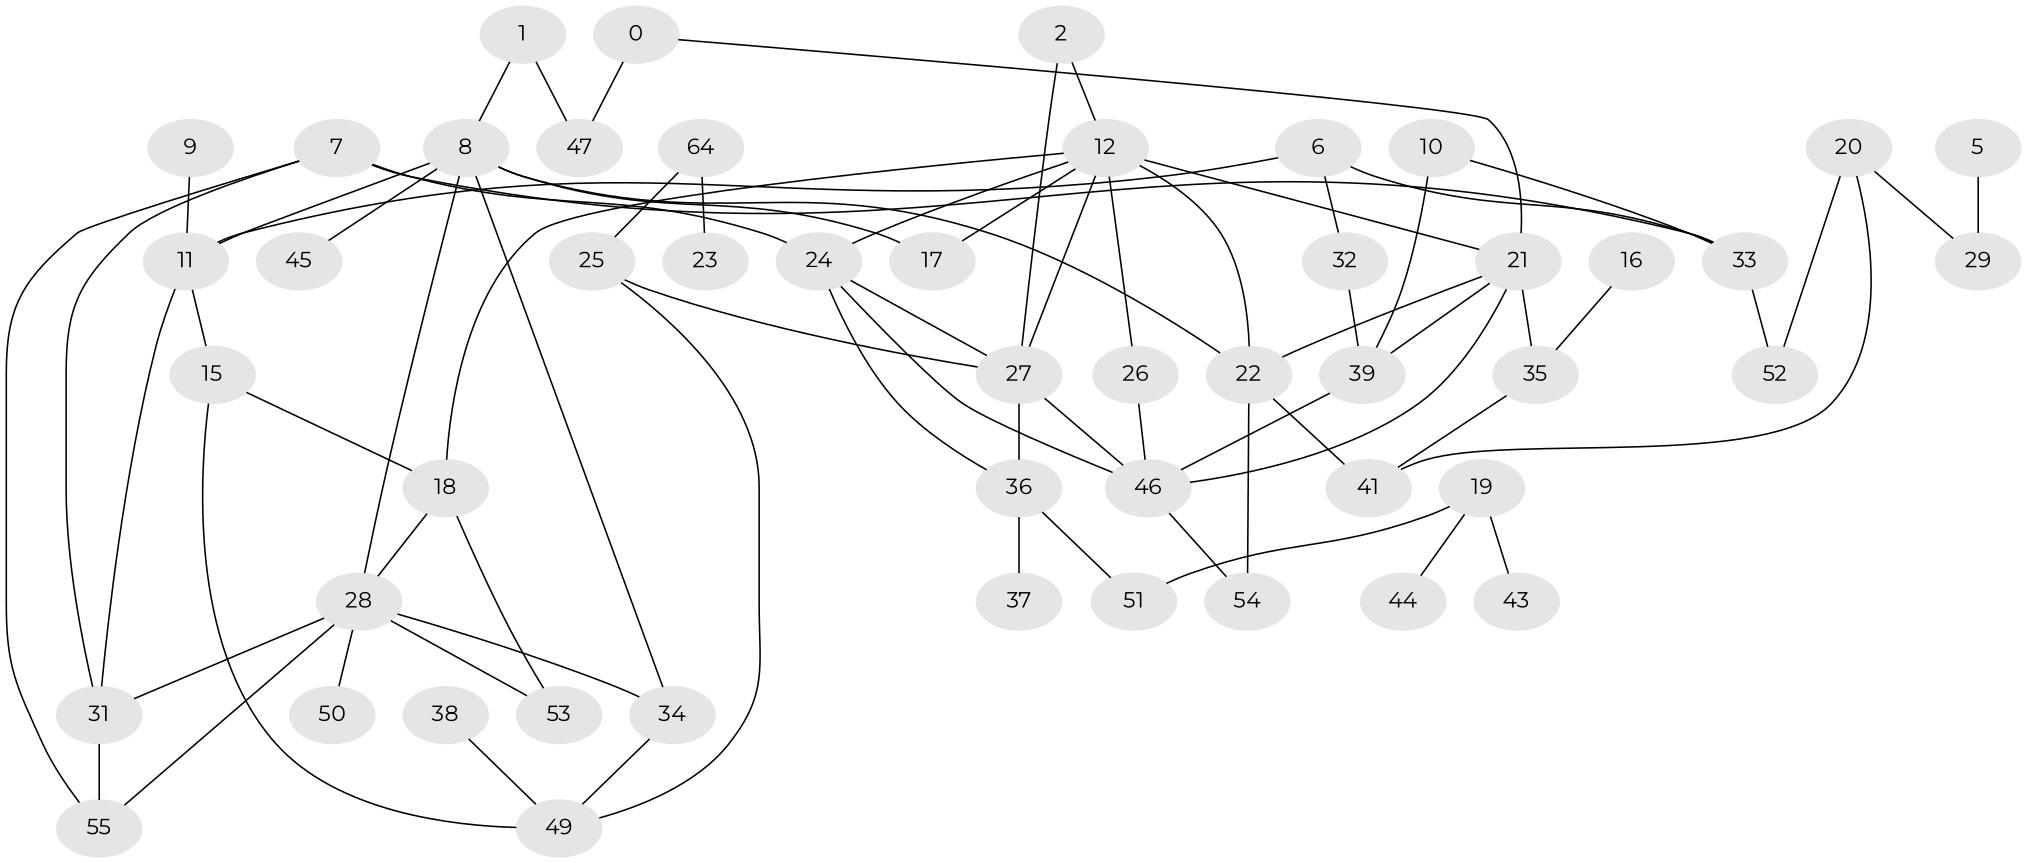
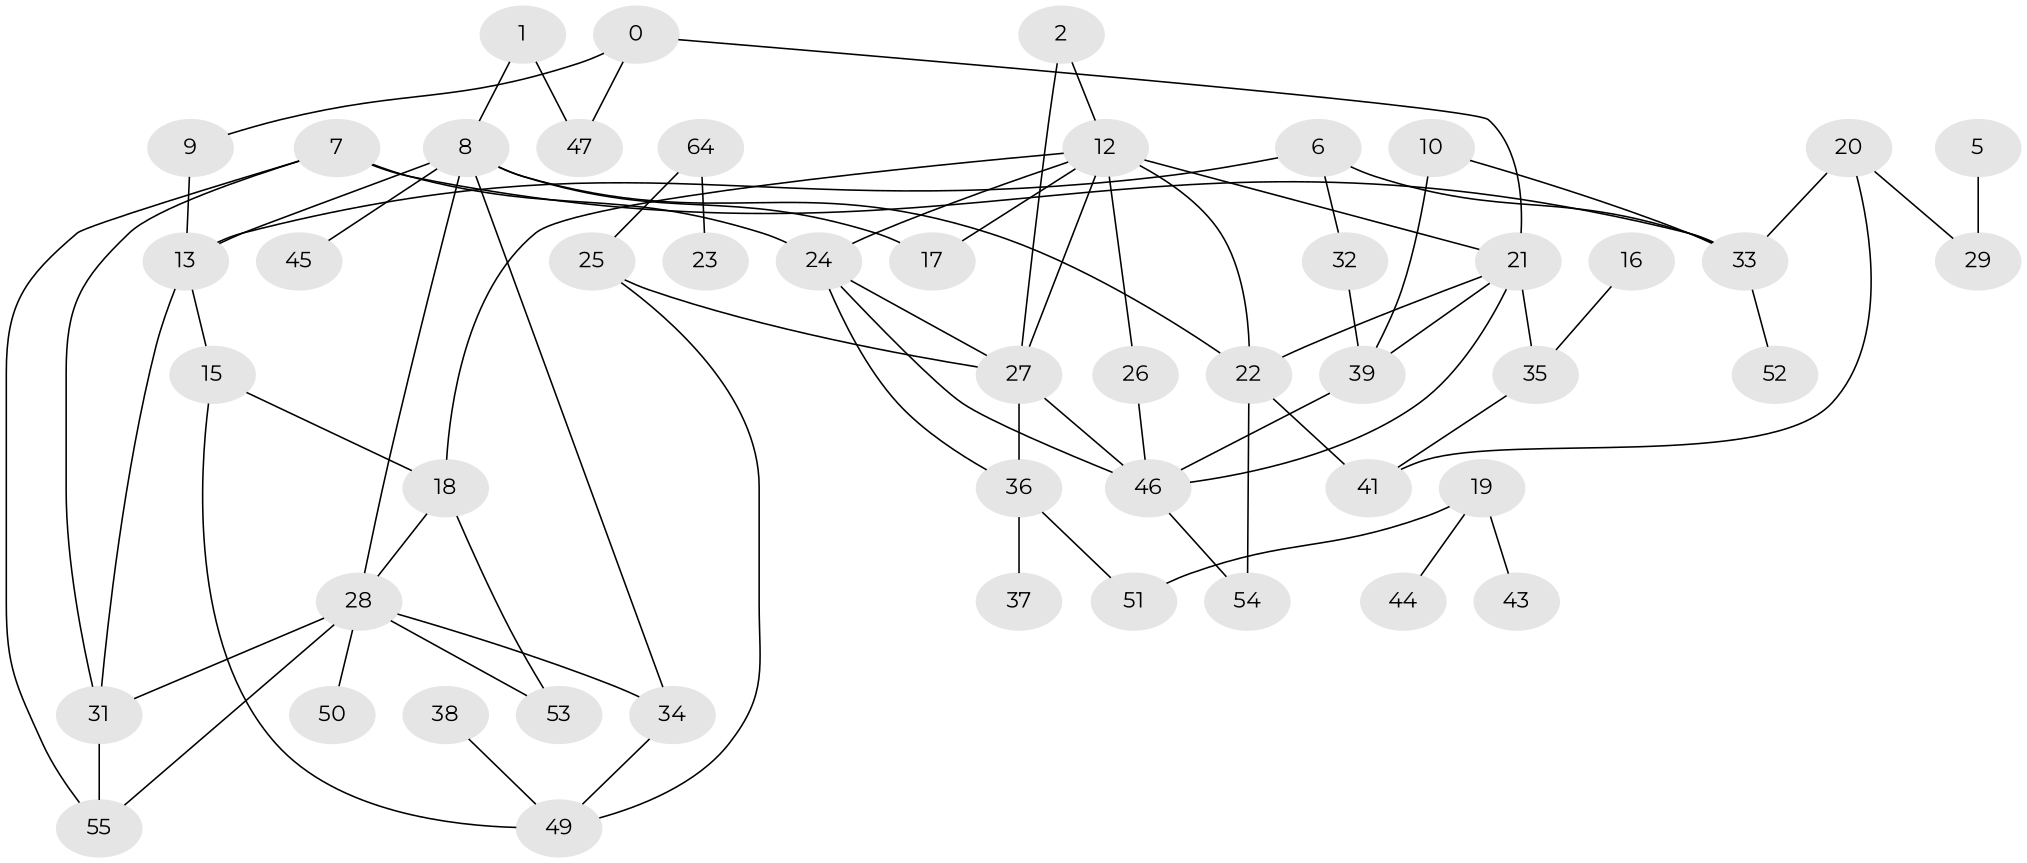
edge "0" -- "9": added
node "11": label "11" -> "13"
edge "20" -- "52": now "20" -- "33"
